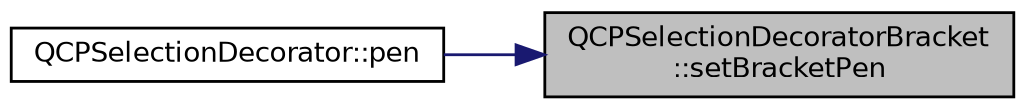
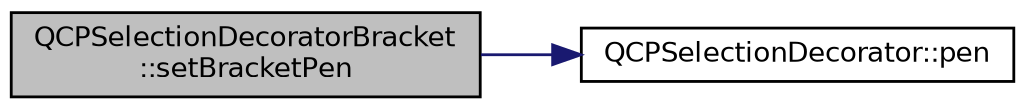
edge "QCPSelectionDecorator::pen" -> "QCPSelectionDecoratorBracket ::setBracketPen": reversed
